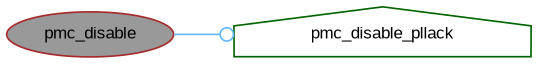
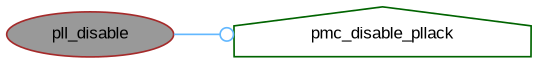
node "pmc_disable": label "pmc_disable" -> "pll_disable"
